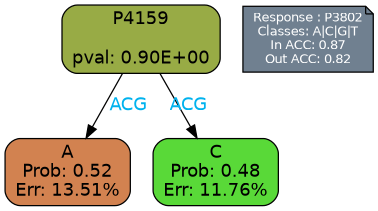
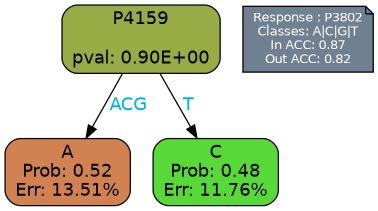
edge "P4159 pval: 0.90E+00" -> "C Prob: 0.48 Err: 11.76%": label "ACG" -> "T"
